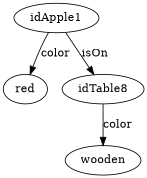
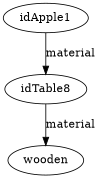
edge "idApple1" -> "idTable8": label "isOn" -> "material"
node "red": removed
edge "idTable8" -> "wooden": label "color" -> "material"
